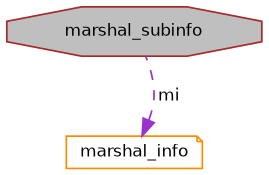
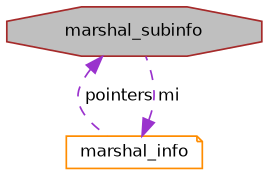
edge "marshal_info" -> "marshal_subinfo": added, label "pointers"
